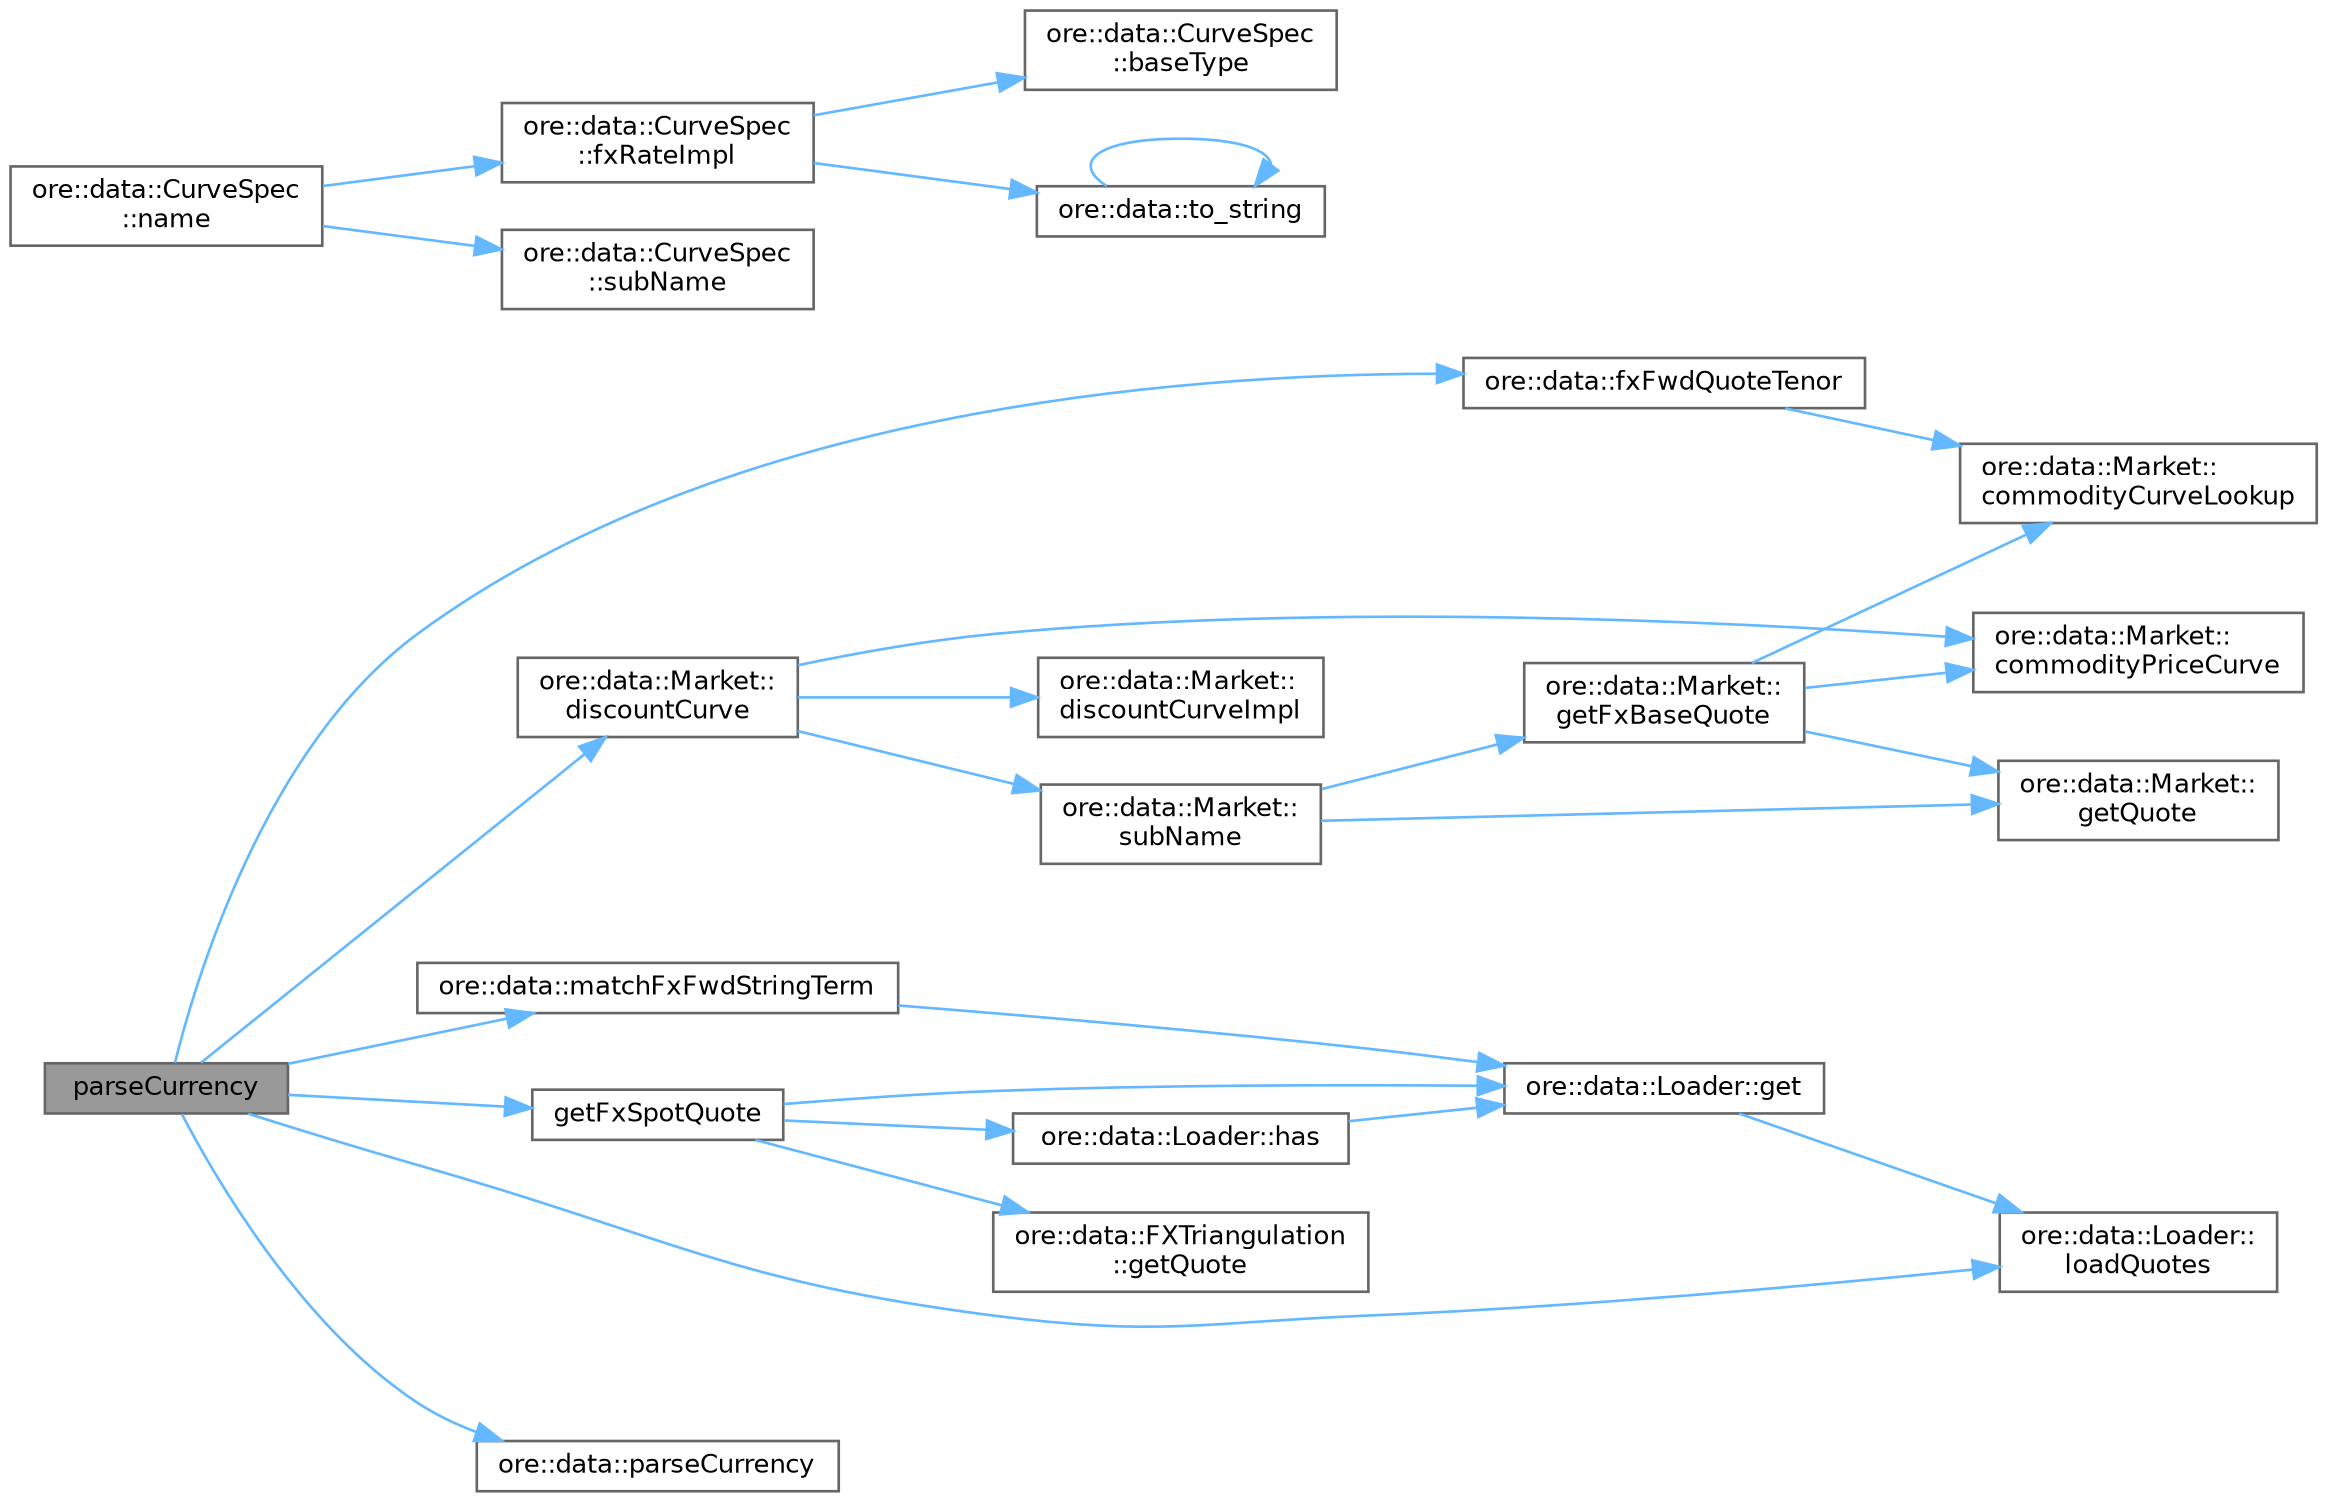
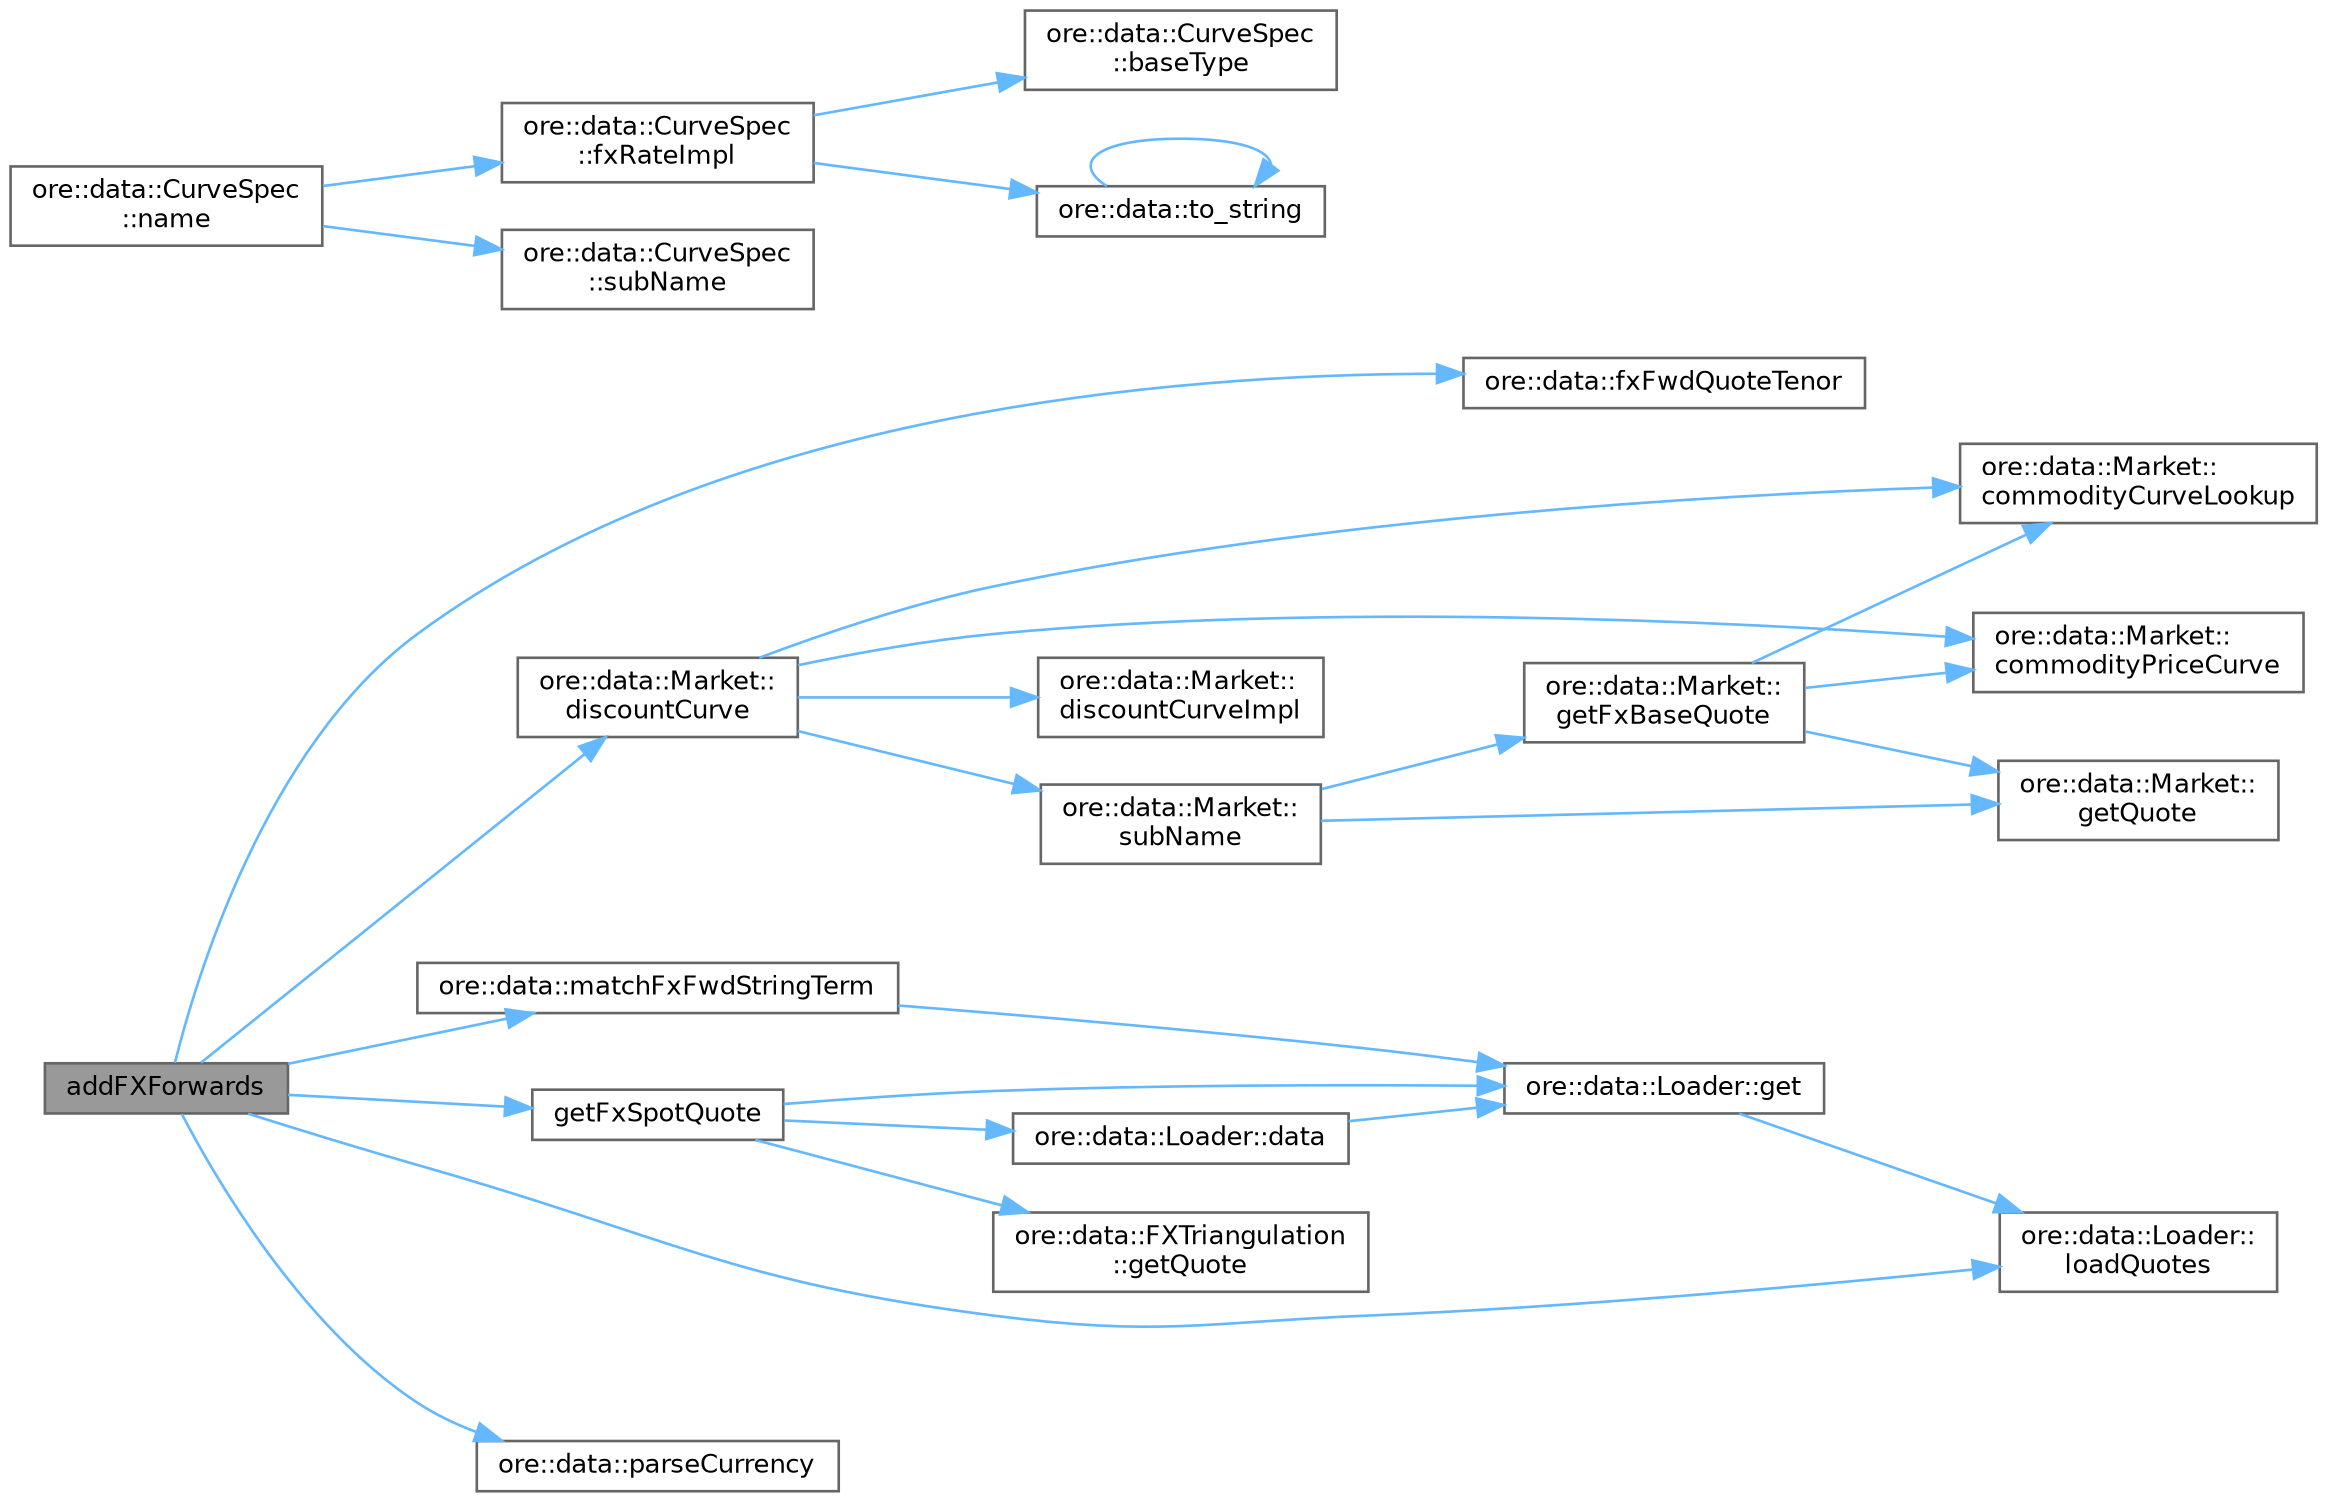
edge "ore::data::fxFwdQuoteTenor" -> "ore::data::Market:: commodityCurveLookup": now "ore::data::Market:: discountCurve" -> "ore::data::Market:: commodityCurveLookup"
node "parseCurrency": label "parseCurrency" -> "addFXForwards"
node "ore::data::Loader::has": label "ore::data::Loader::has" -> "ore::data::Loader::data"
